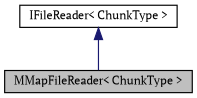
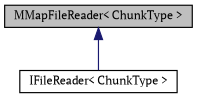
edge "MMapFileReader< ChunkType >" -> "IFileReader< ChunkType >": reversed
